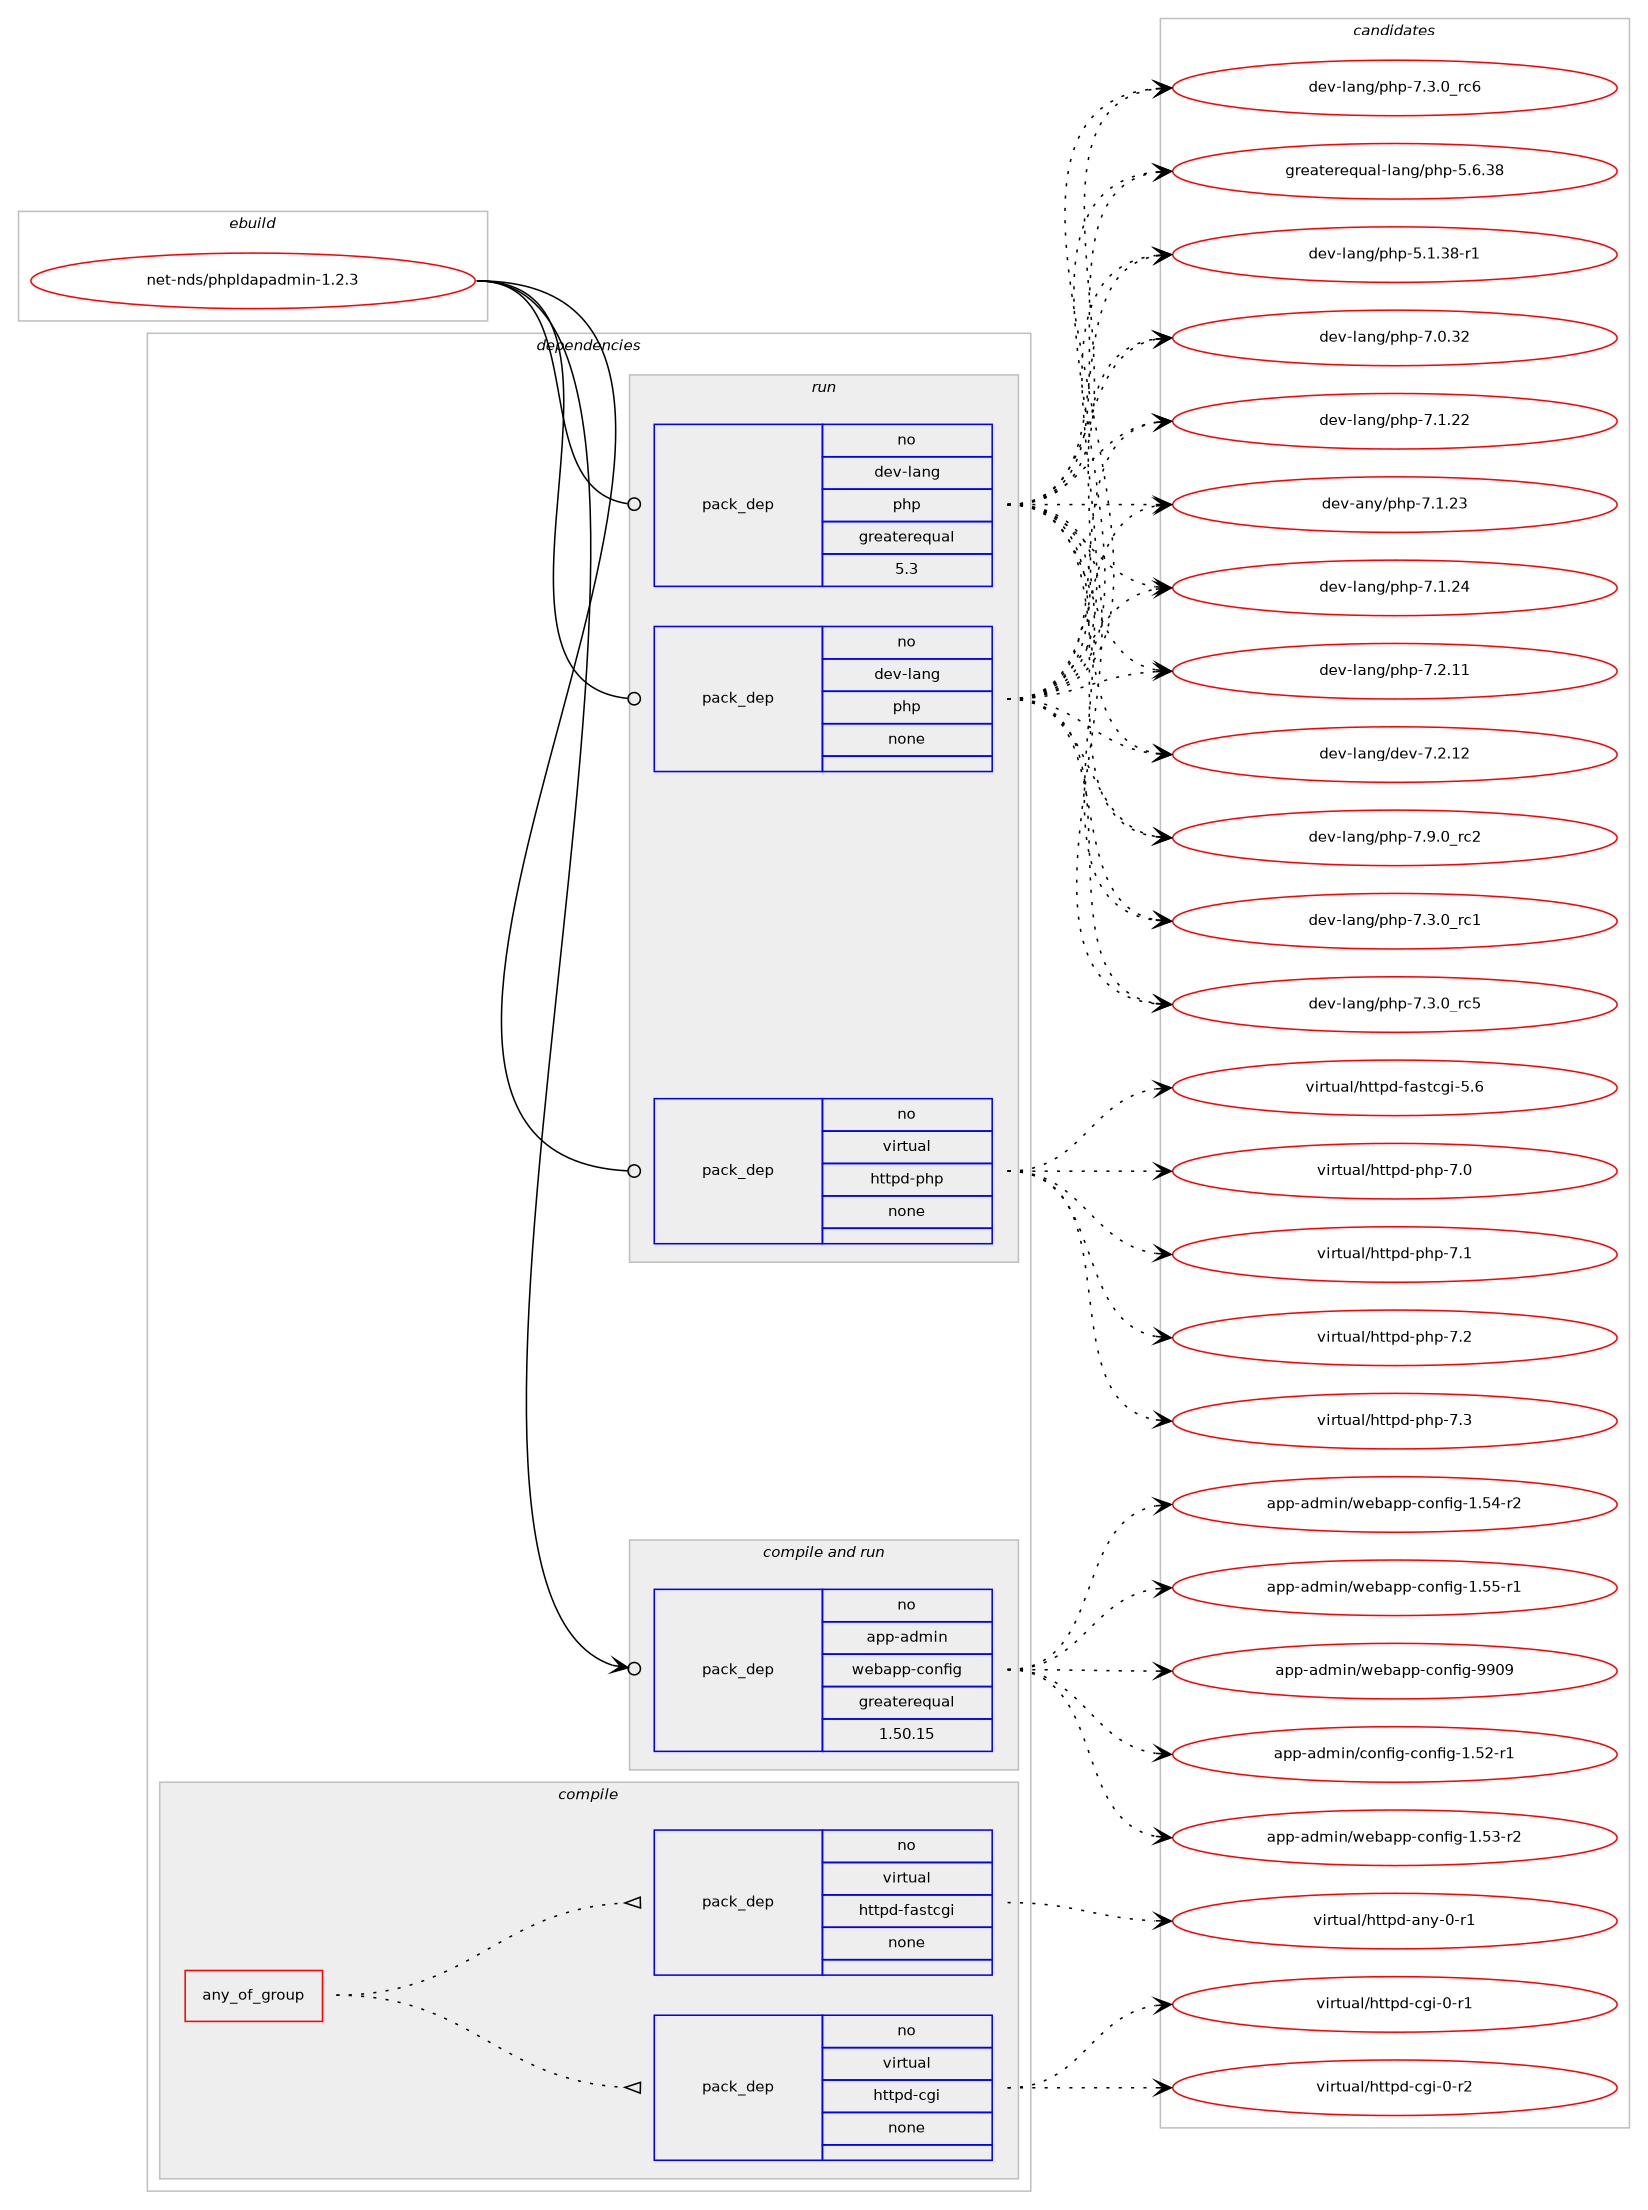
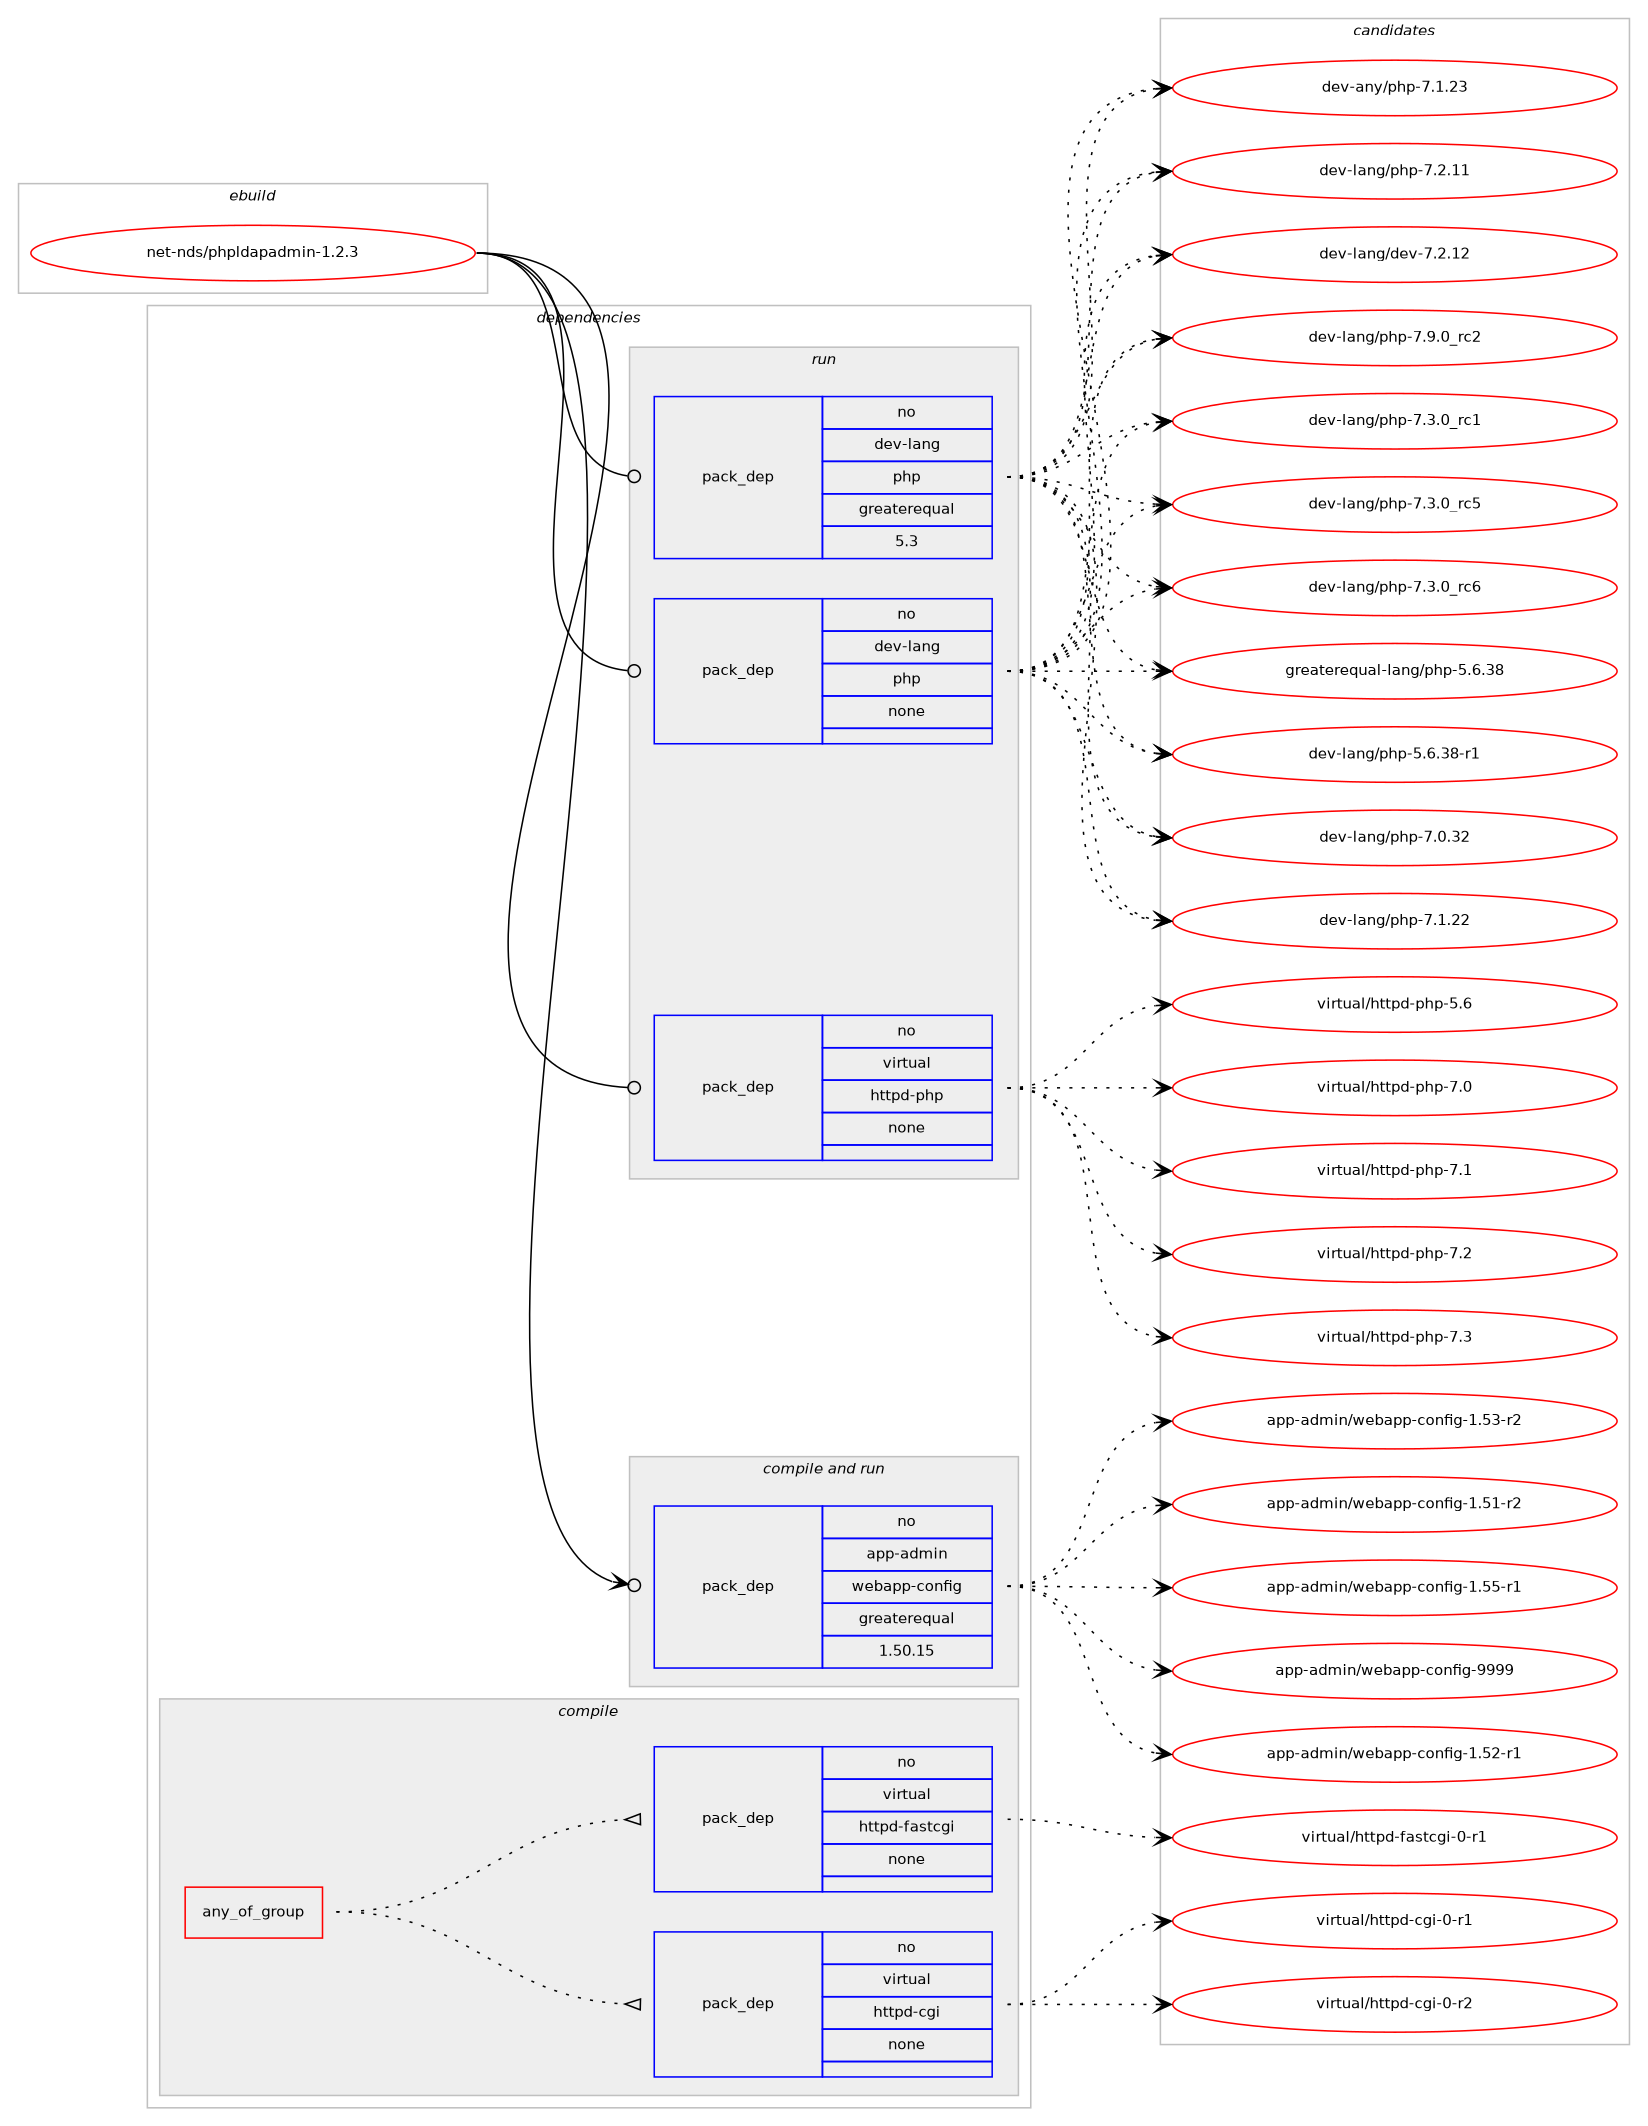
node "dev-lang/php-5.1.38-r1": label "dev-lang/php-5.1.38-r1" -> "dev-lang/php-5.6.38-r1"
node "dev-lang/php-7.1.24": removed
node "virtual/httpd-fastcgi-5.6": label "virtual/httpd-fastcgi-5.6" -> "virtual/httpd-php-5.6"
node "app-admin/webapp-config-1.54-r2": label "app-admin/webapp-config-1.54-r2" -> "app-admin/webapp-config-1.51-r2"
node "app-admin/webapp-config-9909": label "app-admin/webapp-config-9909" -> "app-admin/webapp-config-9999"
node "app-admin/config-config-1.52-r1": label "app-admin/config-config-1.52-r1" -> "app-admin/webapp-config-1.52-r1"
node "virtual/httpd-any-0-r1": label "virtual/httpd-any-0-r1" -> "virtual/httpd-fastcgi-0-r1"
